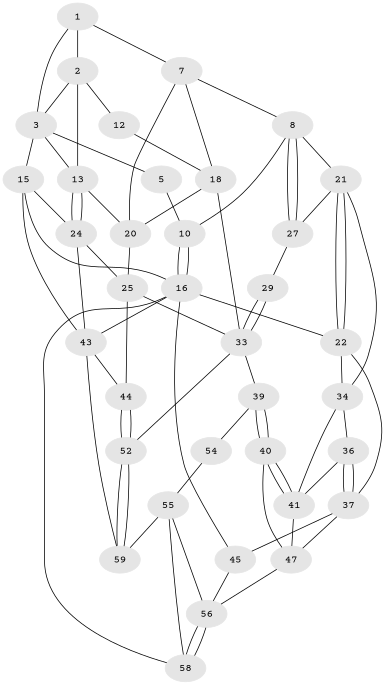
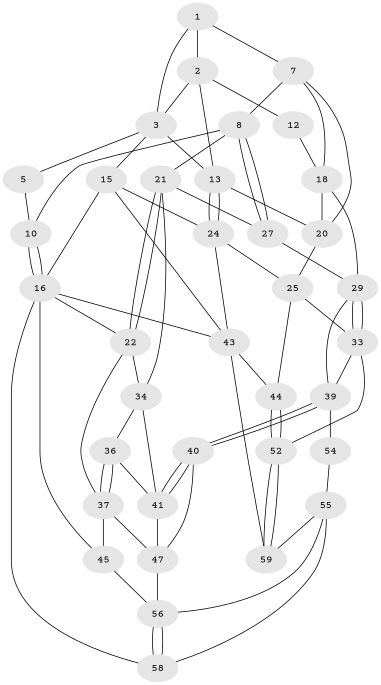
edge "18" -- "33": now "18" -- "29"
edge "29" -- "39": added
